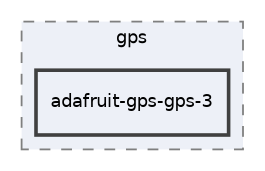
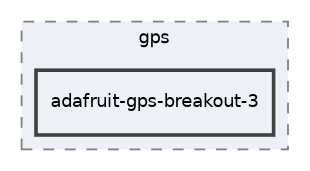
node "adafruit-gps-gps-3": label "adafruit-gps-gps-3" -> "adafruit-gps-breakout-3"
